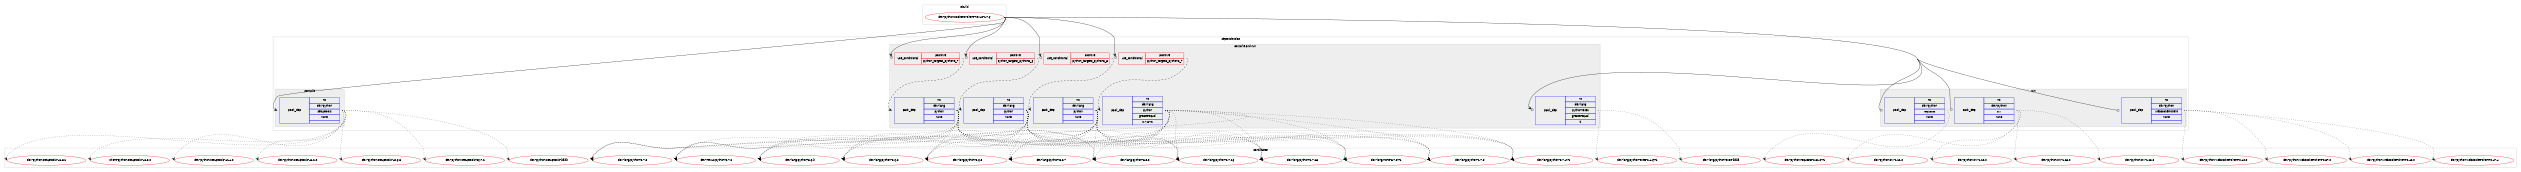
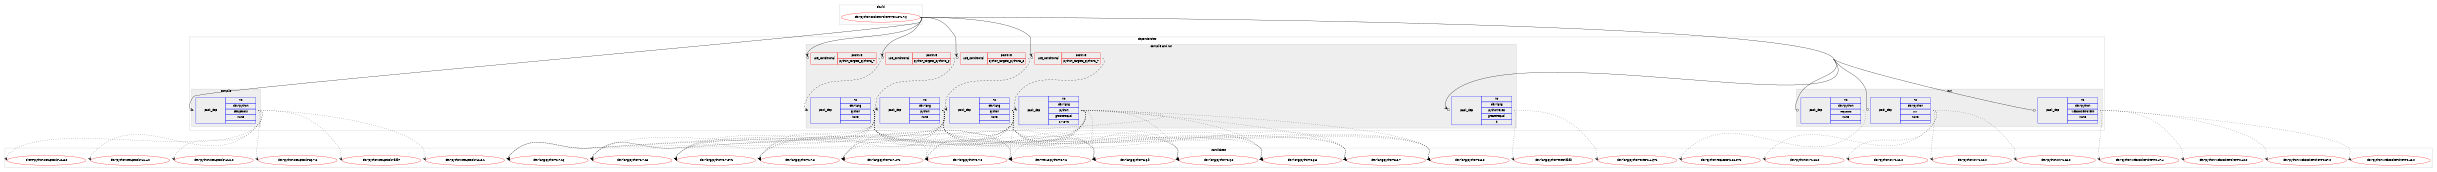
node "dev-python/setuptools-40.6.3": removed
node "dev-python/setuptools-9999": label "dev-python/setuptools-9999" -> "dev-python/setuptools-9997"
node "dev-lang/none-3.7.5-r1": label "dev-lang/none-3.7.5-r1" -> "dev-lang/python-3.7.5-r1"
